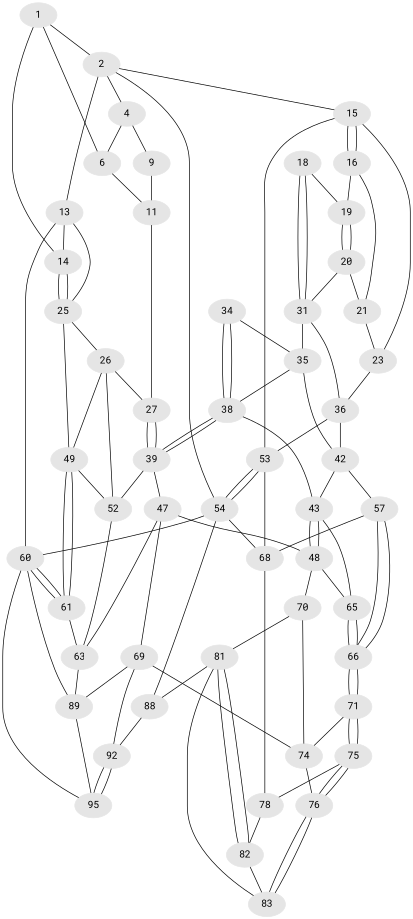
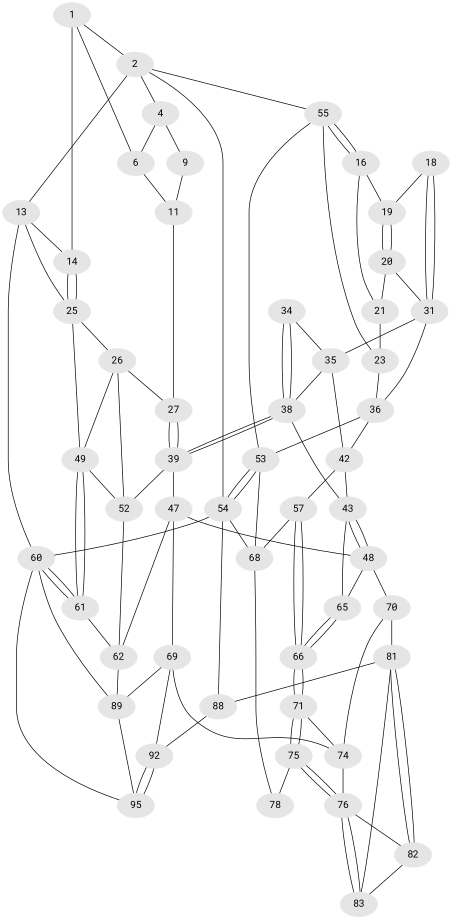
node "15": label "15" -> "55"
node "63": label "63" -> "62"
edge "78" -- "82": now "76" -- "82"
